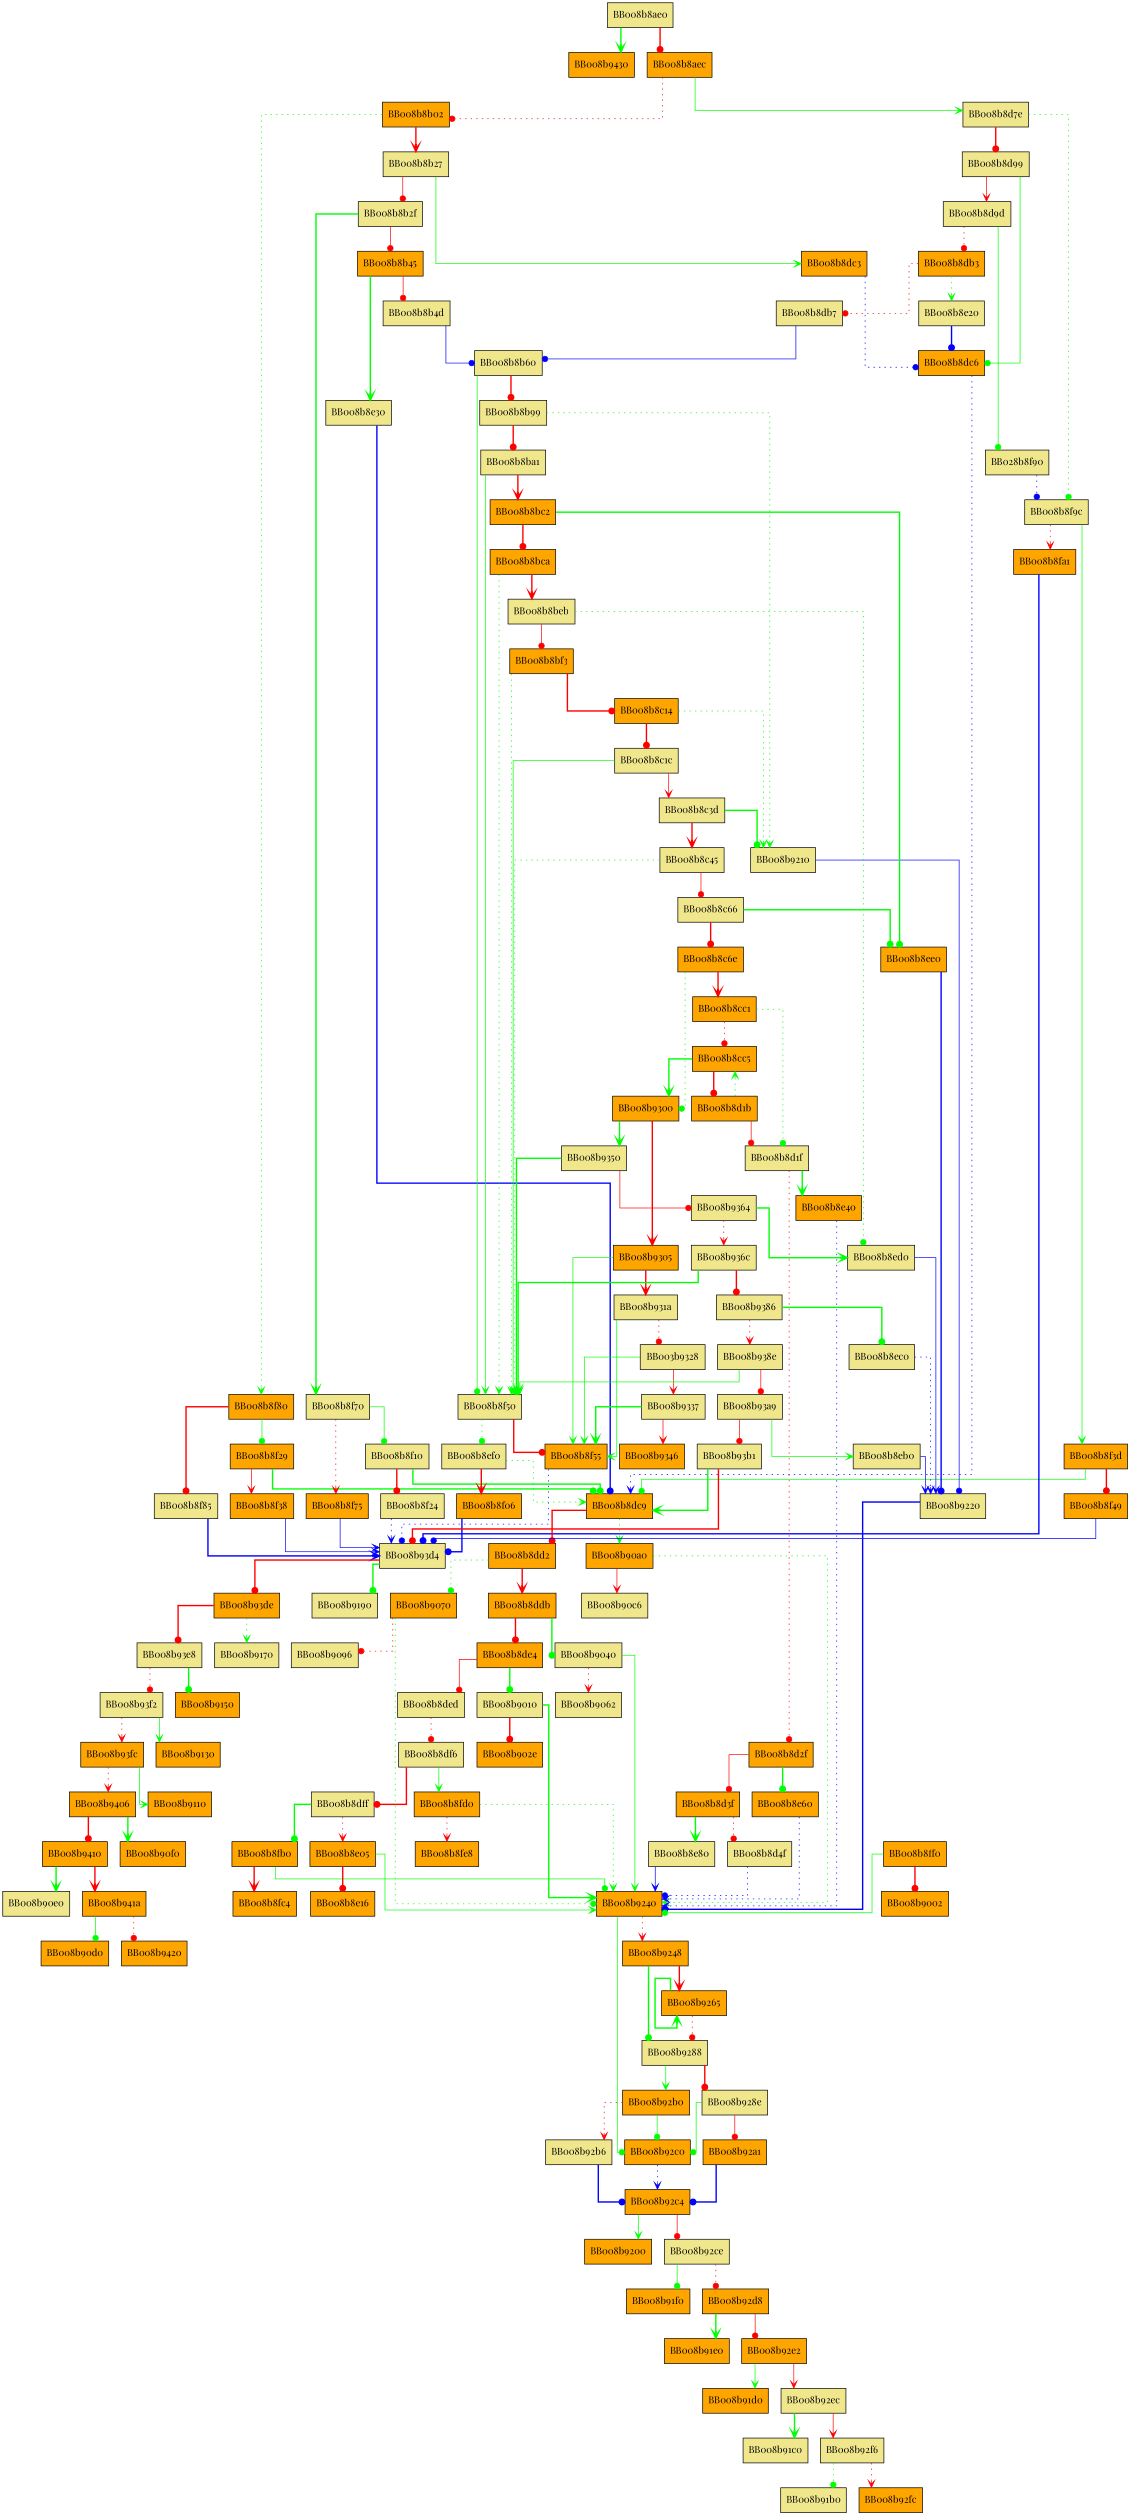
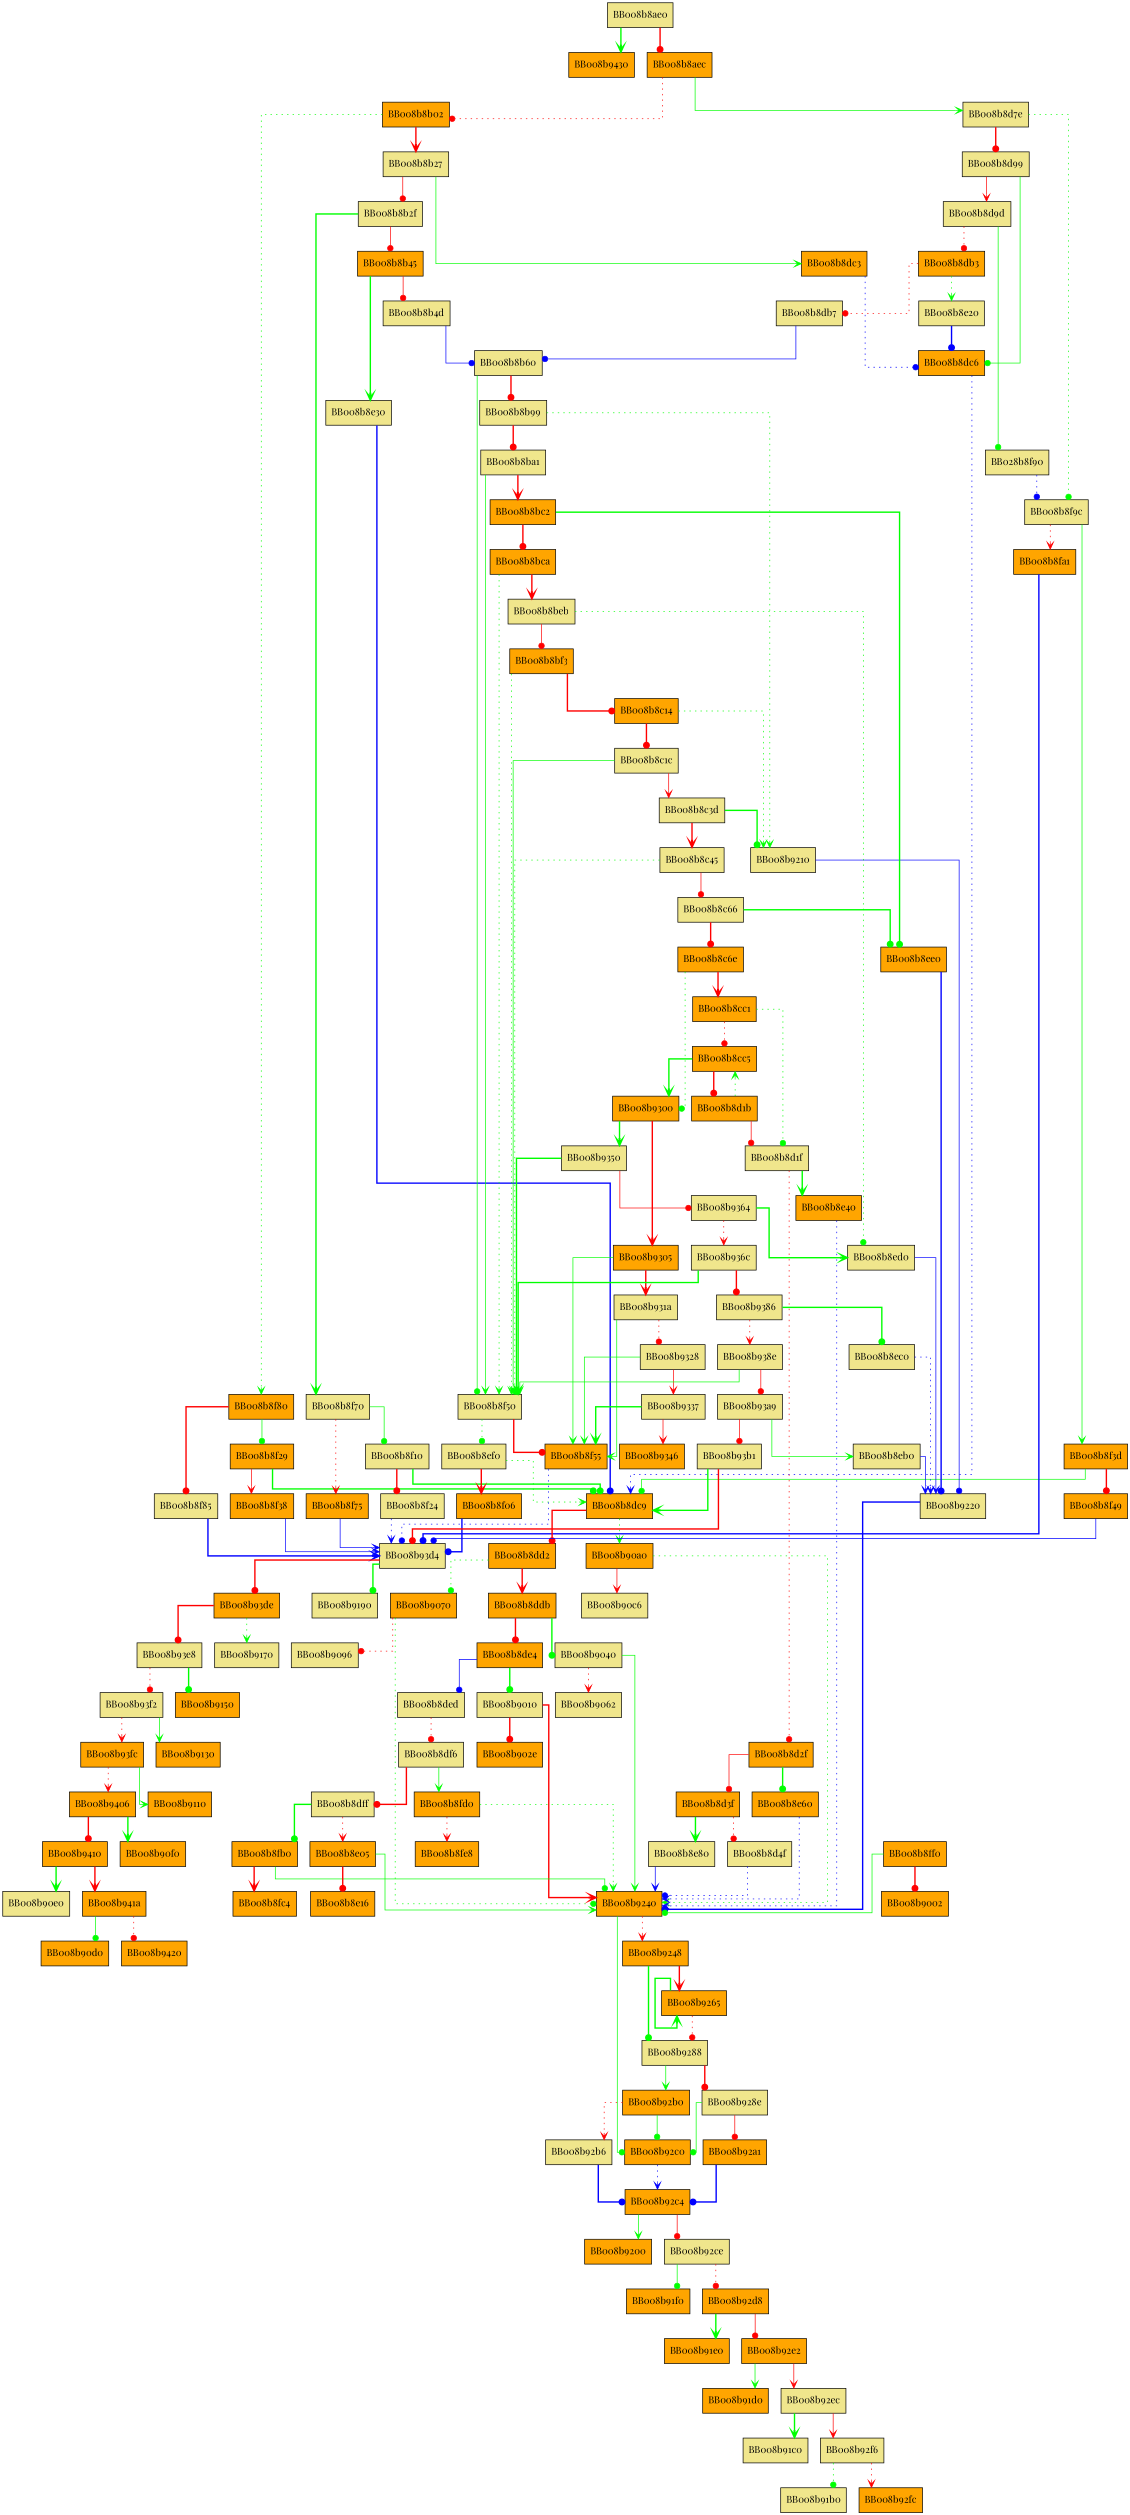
node "BB003b9328": label "BB003b9328" -> "BB008b9328"
edge "BB008b8de4" -> "BB008b8ded": color red -> blue
edge "BB008b9010" -> "BB008b9240": color green -> red
